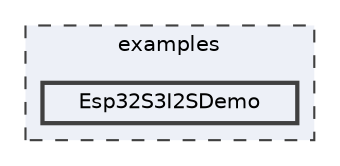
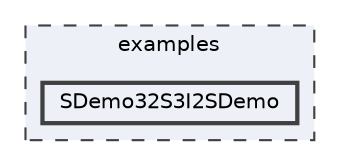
node "Esp32S3I2SDemo": label "Esp32S3I2SDemo" -> "SDemo32S3I2SDemo"
